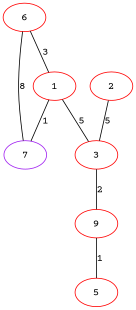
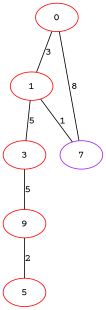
node "6": label "6" -> "0"
node "2": removed
edge "3" -- "9": label "2" -> "5"
edge "9" -- "5": label "1" -> "2"
